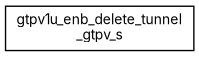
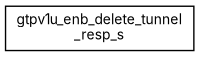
node "gtpv1u_enb_delete_tunnel _gtpv_s": label "gtpv1u_enb_delete_tunnel _gtpv_s" -> "gtpv1u_enb_delete_tunnel _resp_s"
